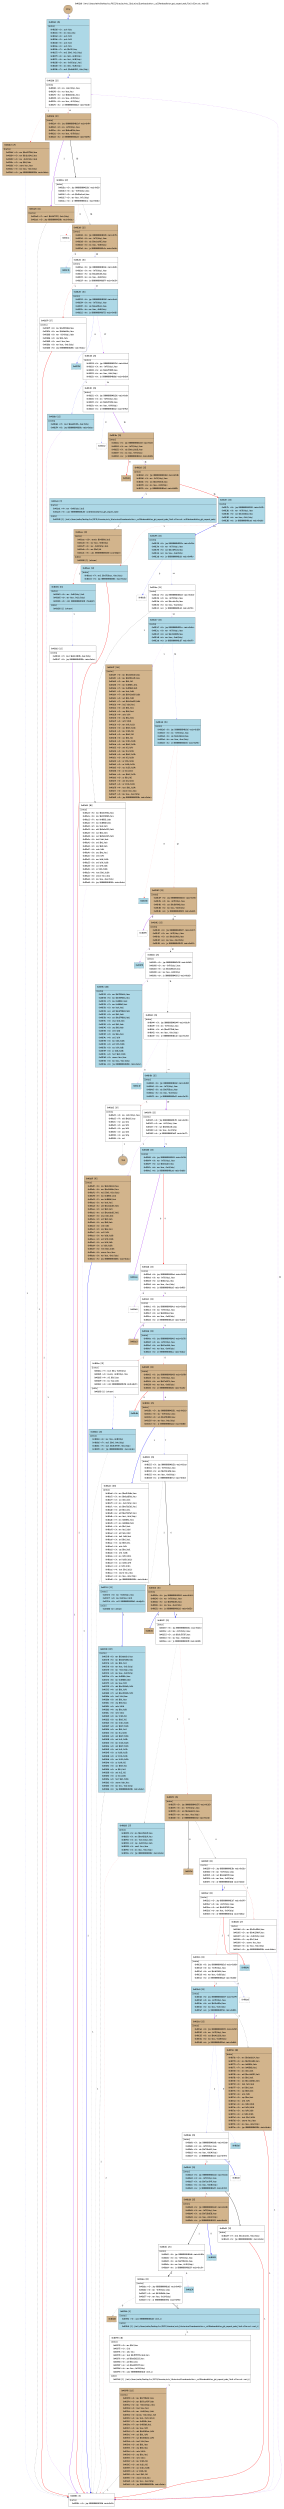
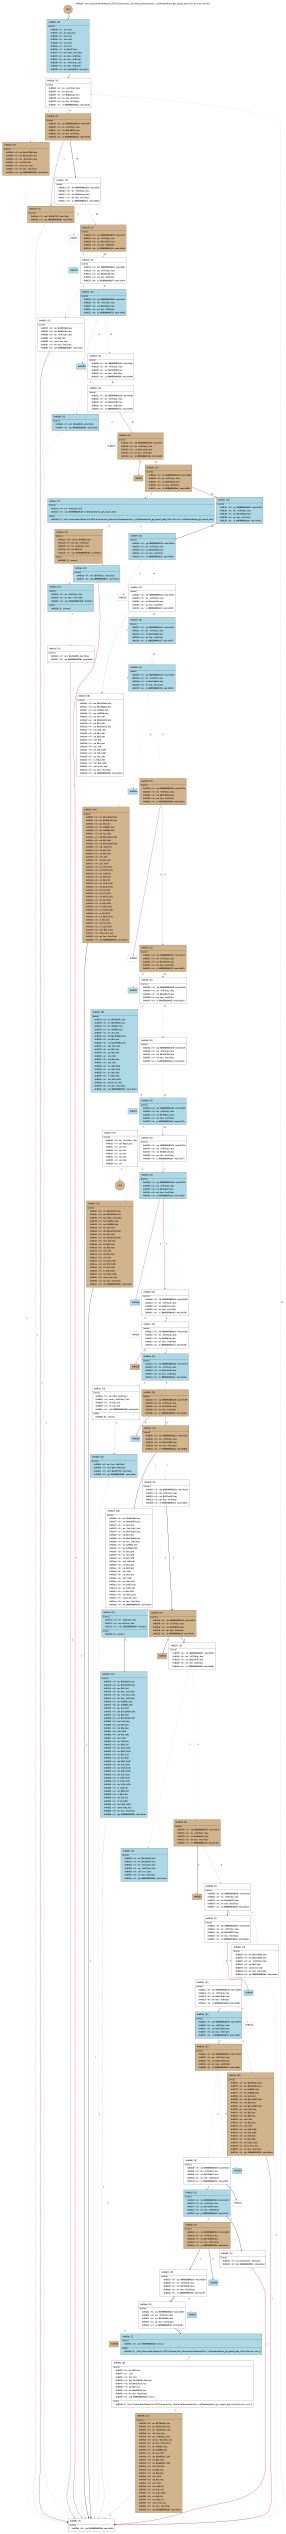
edge "0x401df7 [144]" -> "0x40200c [5]": added, label "1"
